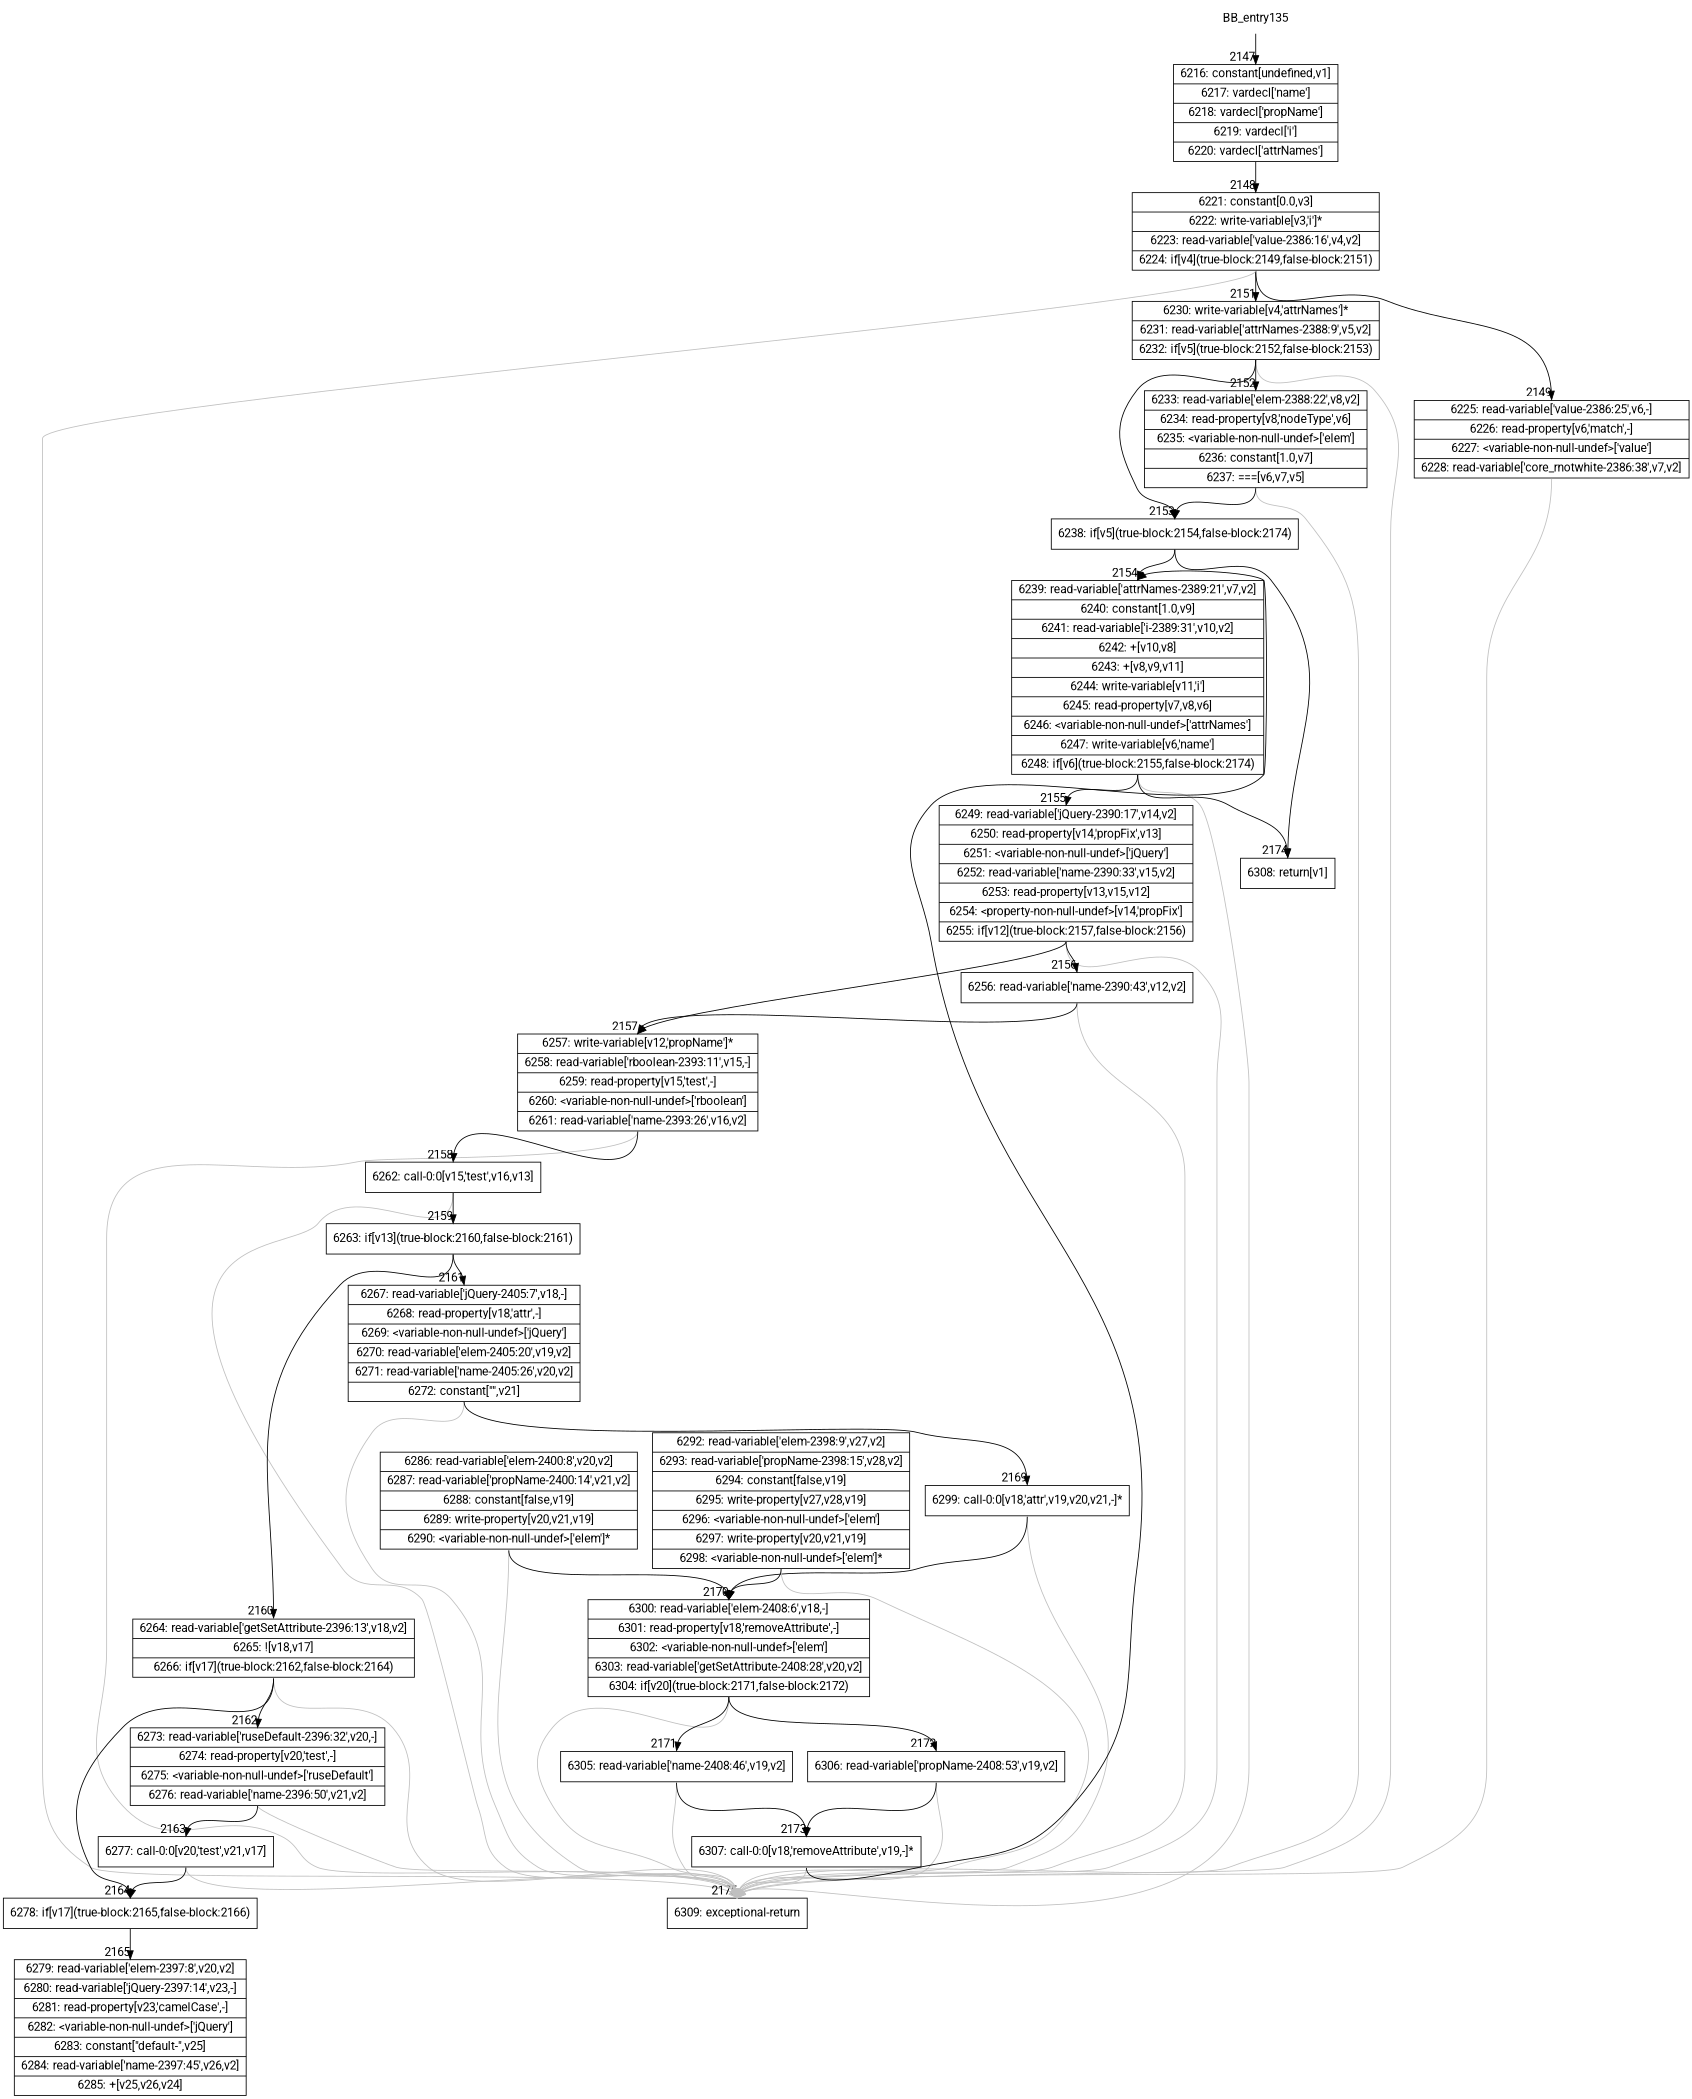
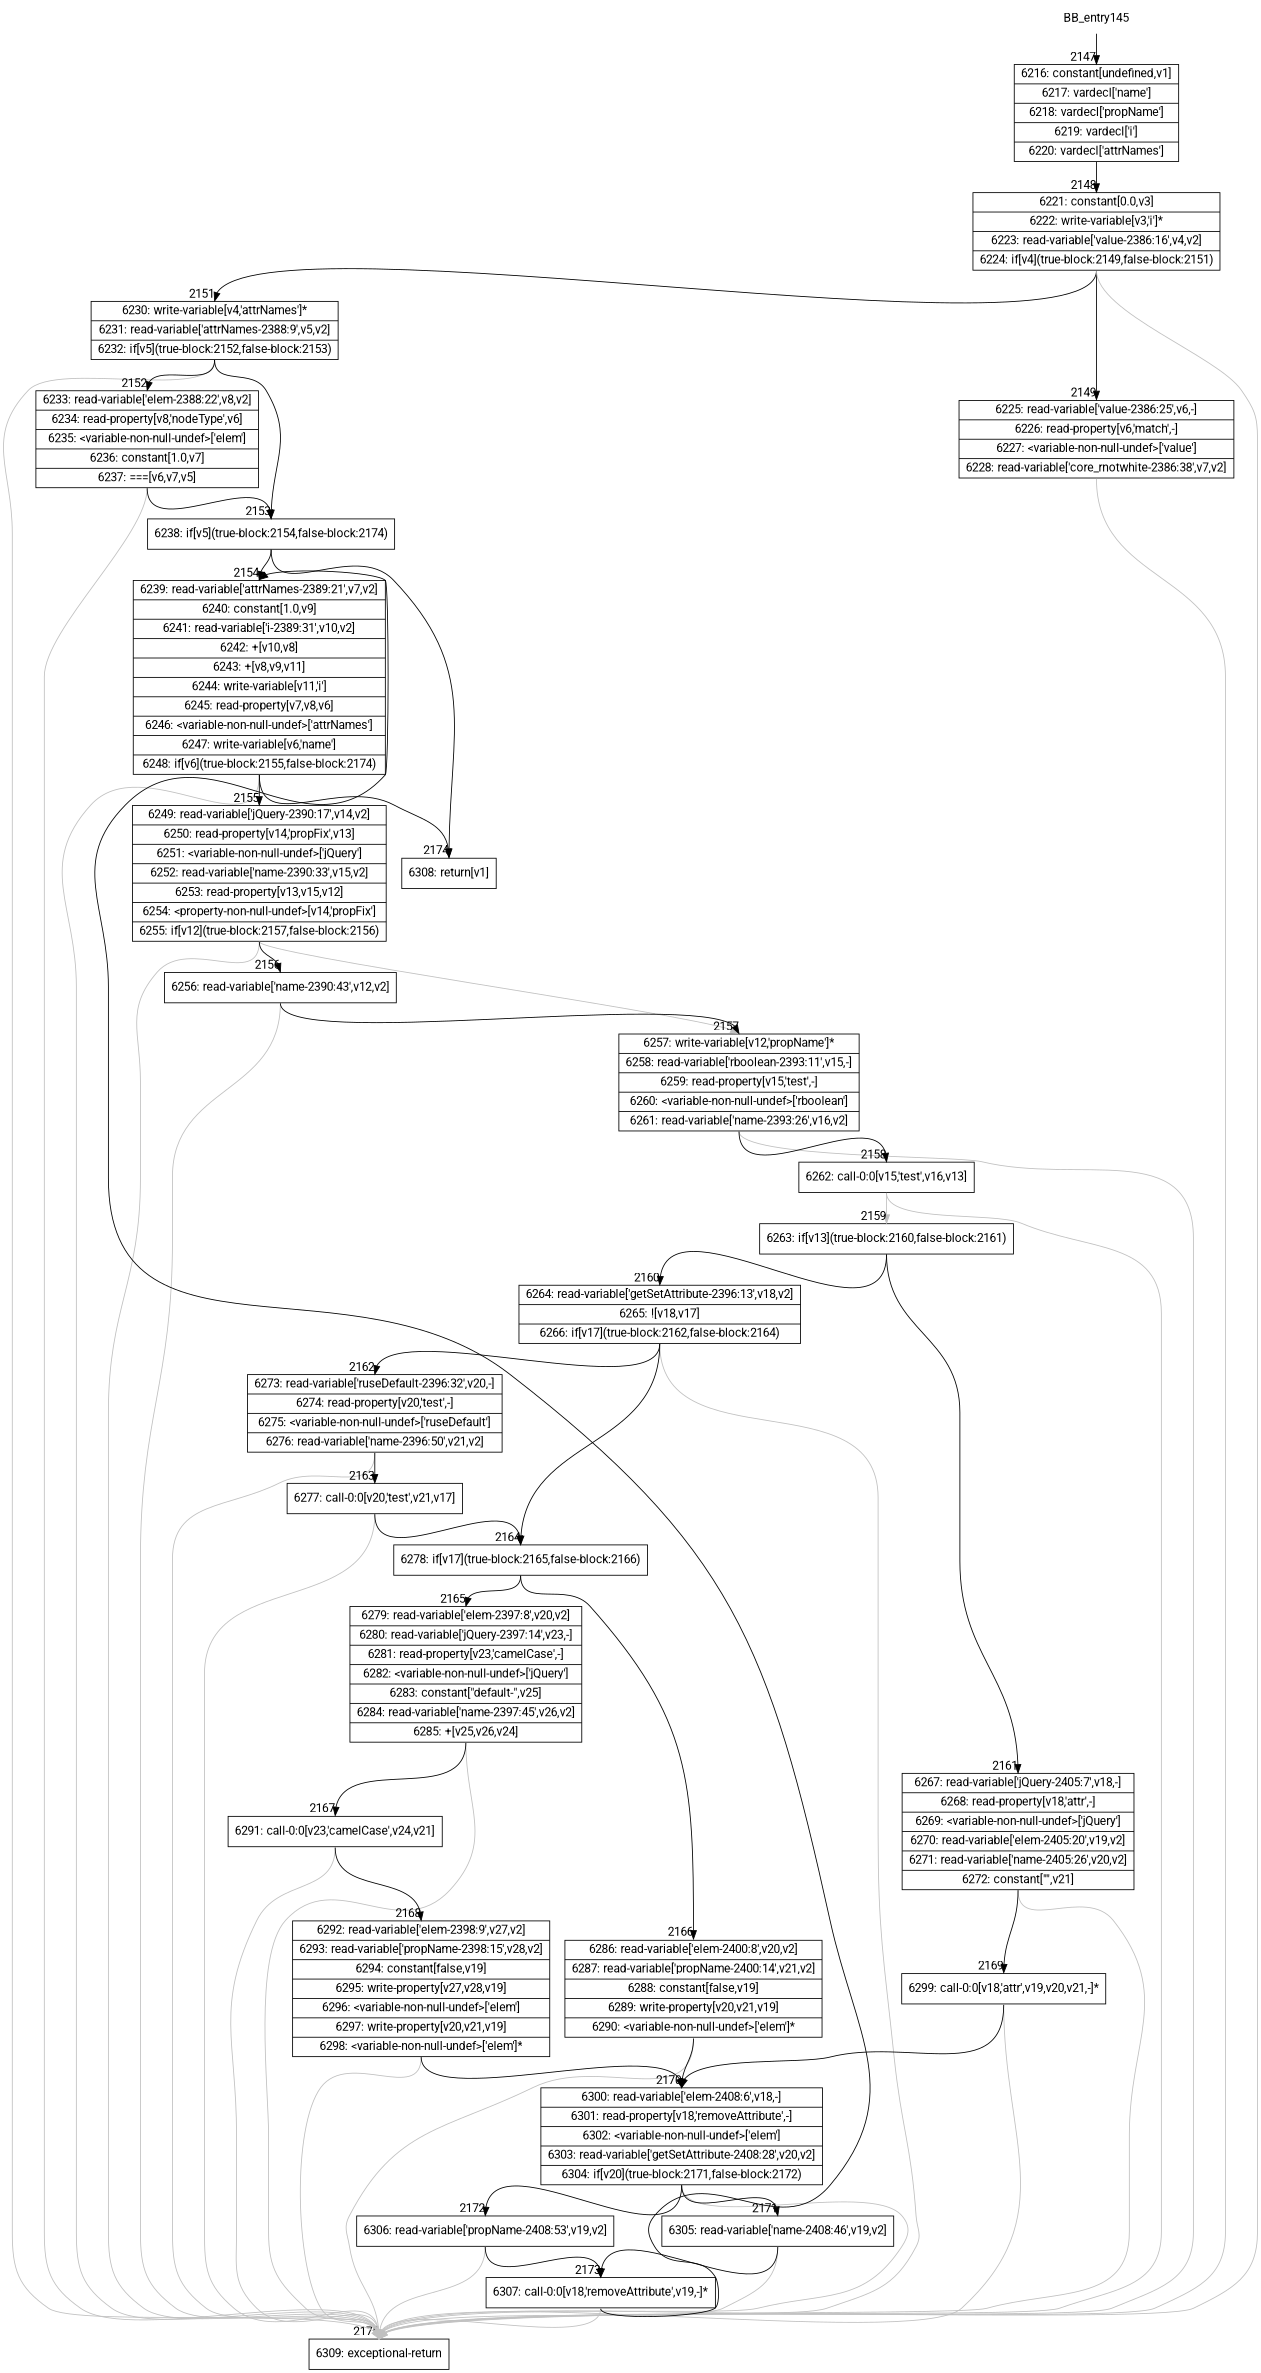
node "BB_entry135": label "BB_entry135" -> "BB_entry145"
edge "6249: read-variable['jQuery-2390:17',v14,v2]" -> "6257: write-variable[v12,'propName']*": color black -> gray
edge "6262: call-0:0[v15,'test',v16,v13]" -> "6263: if[v13](true-block:2160,false-block:2161)": color black -> gray
edge "6278: if[v17](true-block:2165,false-block:2166)" -> "6286: read-variable['elem-2400:8',v20,v2]": added
node "6291: call-0:0[v23,'camelCase',v24,v21]": added
edge "6279: read-variable['elem-2397:8',v20,v2]" -> "6309: exceptional-return": added
